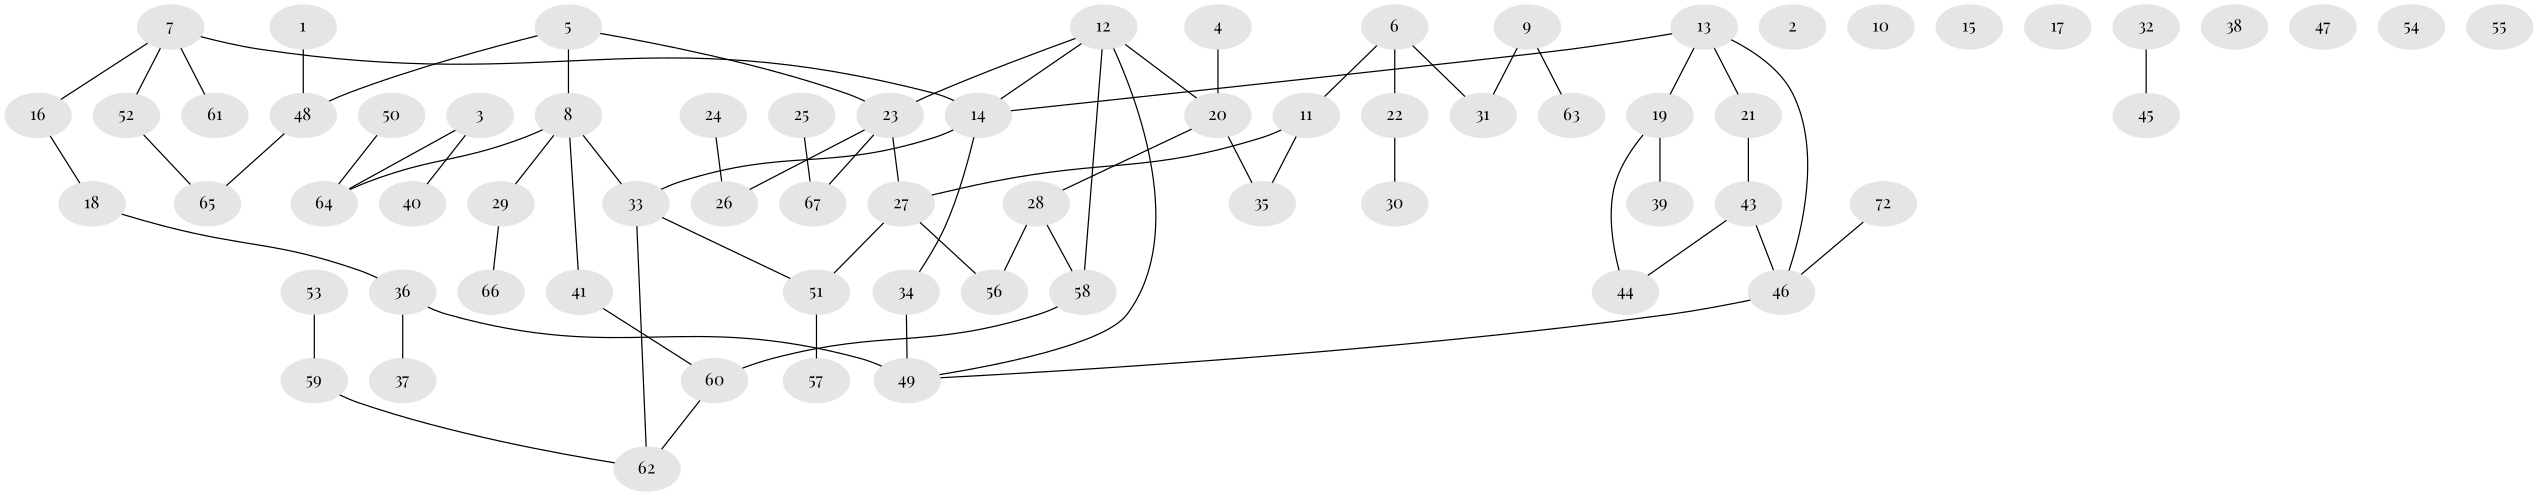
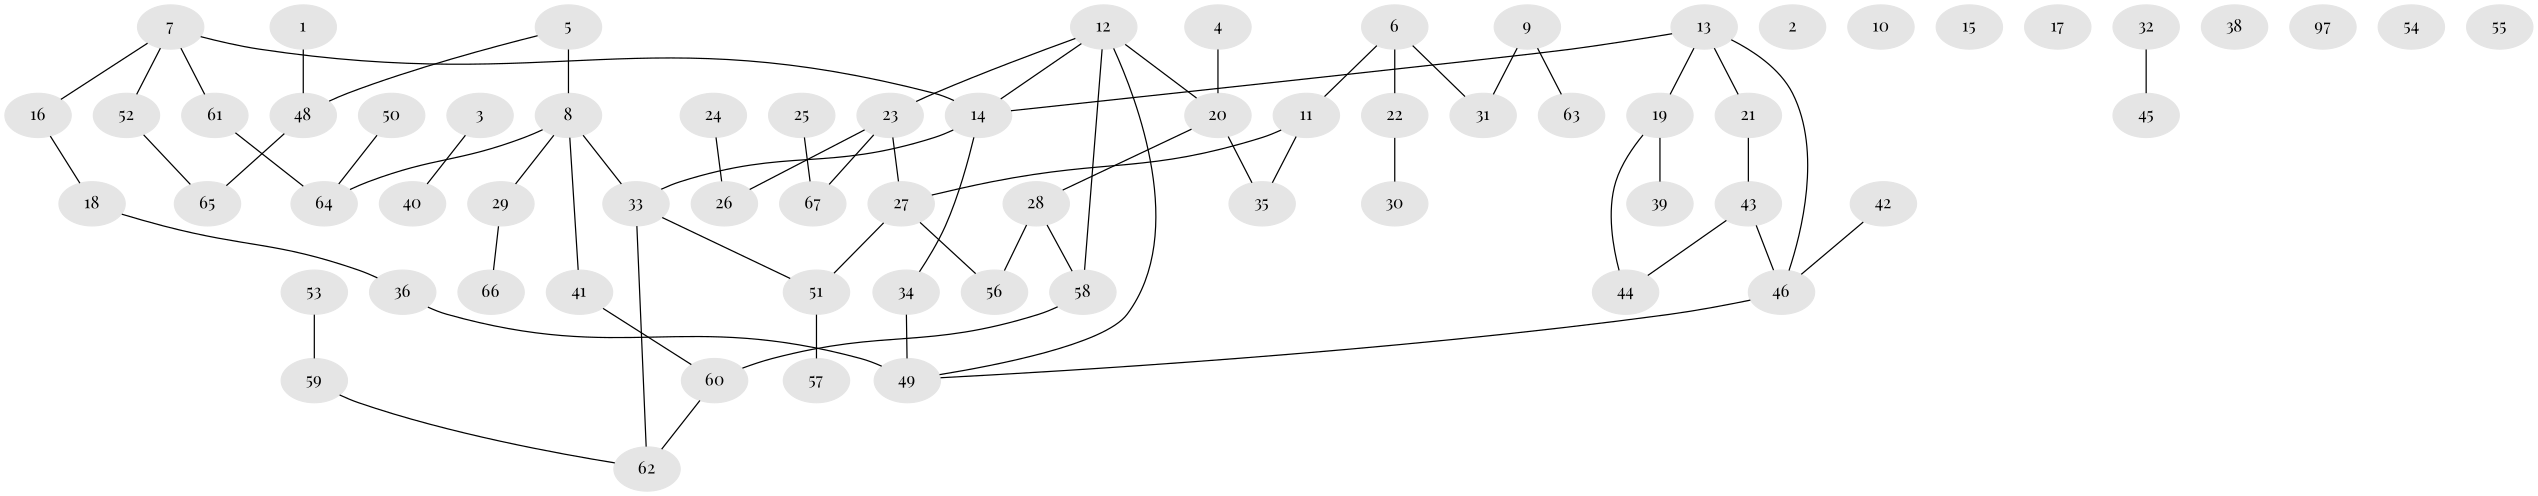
node "47": label "47" -> "97"
edge "5" -- "23": removed
edge "3" -- "64": now "61" -- "64"
node "72": label "72" -> "42"
node "37": removed
